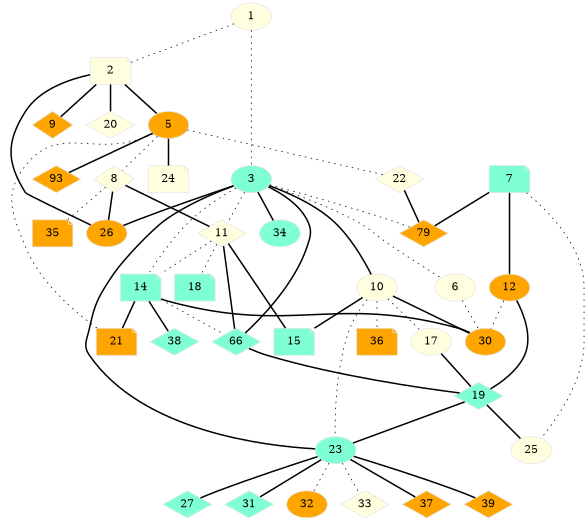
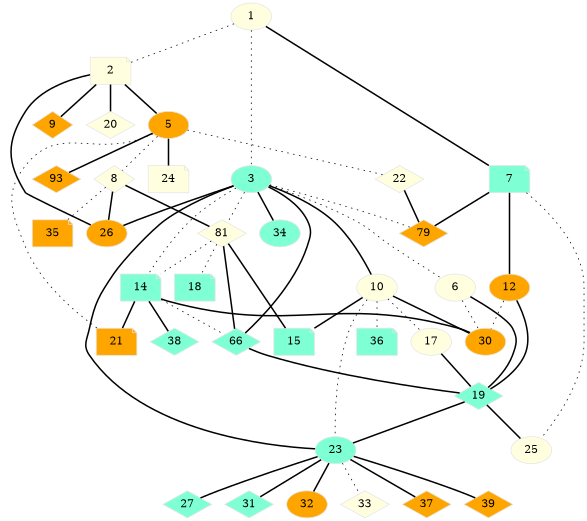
edge "1" -- "7": added
node "11": label "11" -> "81"
edge "6" -- "19": added
node "36": fillcolor orange -> aquamarine
edge "23" -- "32": style dotted -> bold
